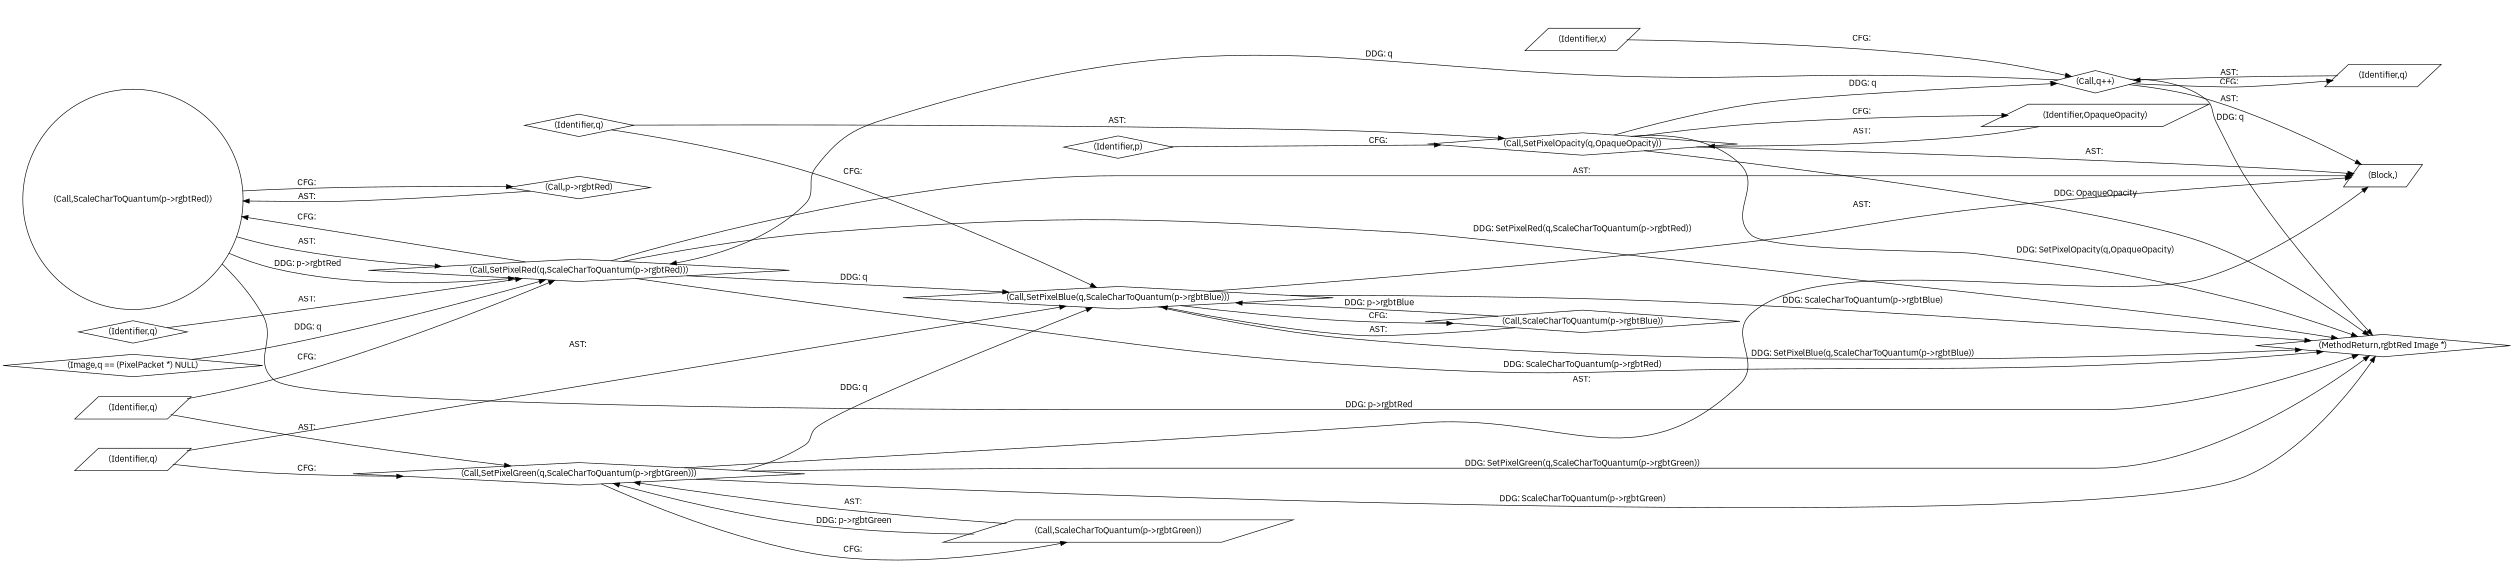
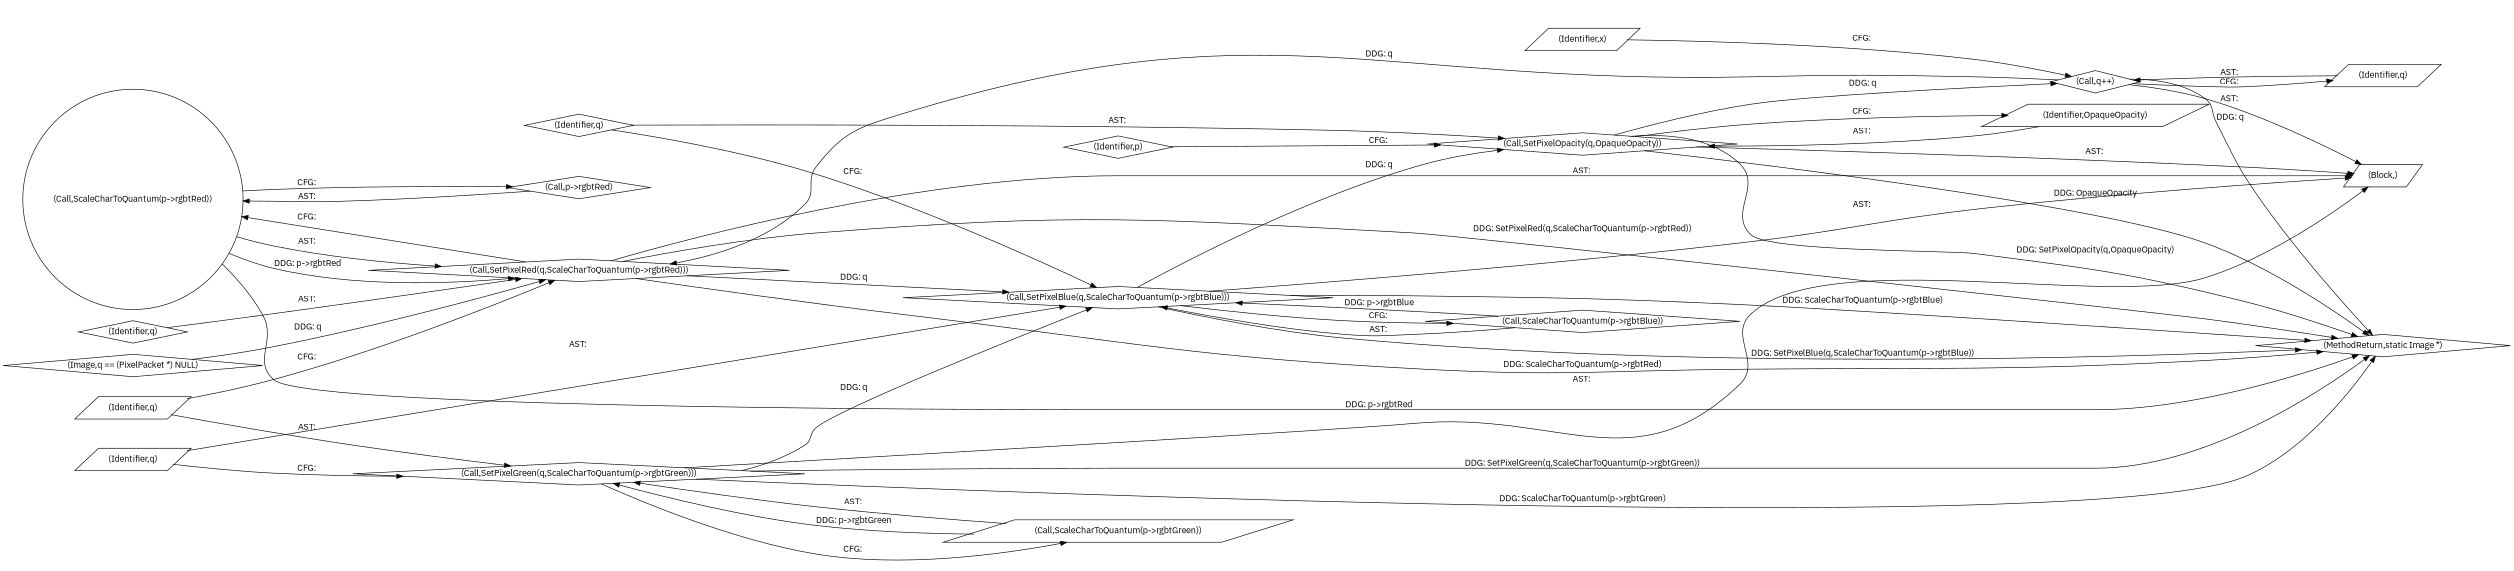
edge "(Call,SetPixelBlue(q,ScaleCharToQuantum(p->rgbtBlue)))" -> "(Call,SetPixelOpacity(q,OpaqueOpacity))": added, label "DDG: q"
node "(MethodReturn,rgbtRed Image *)": label "(MethodReturn,rgbtRed Image *)" -> "(MethodReturn,static Image *)"
